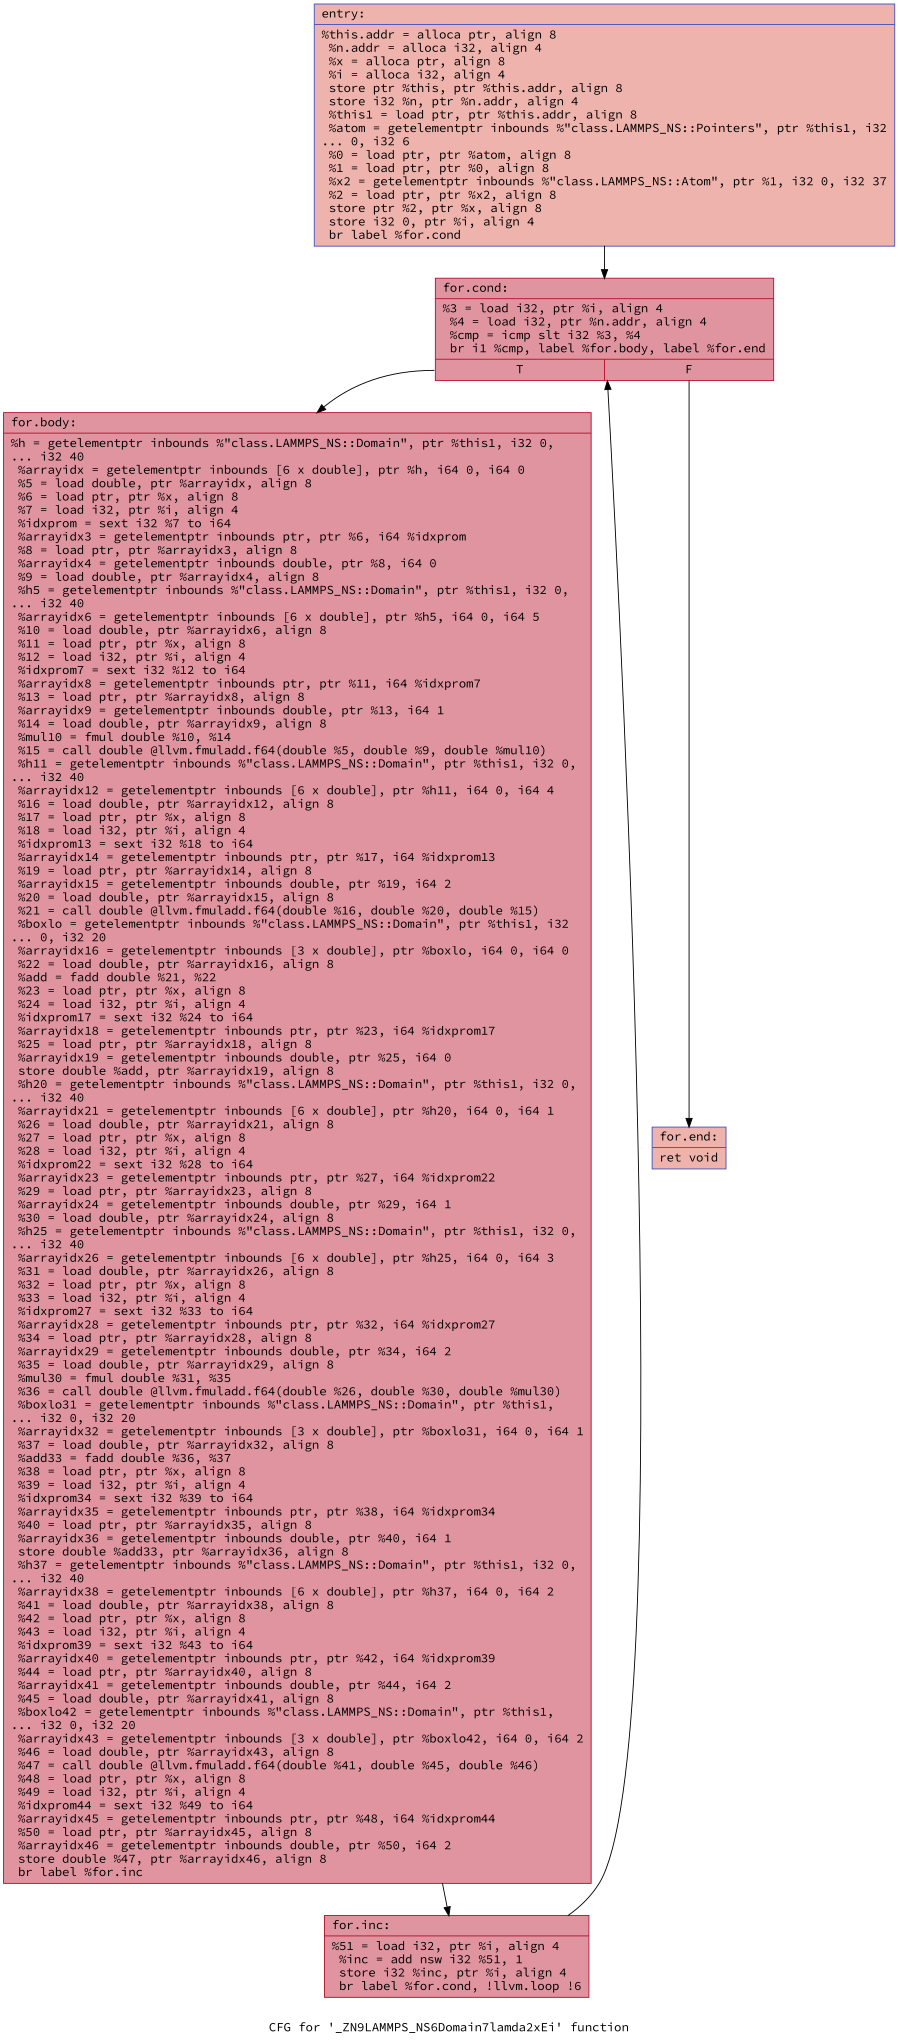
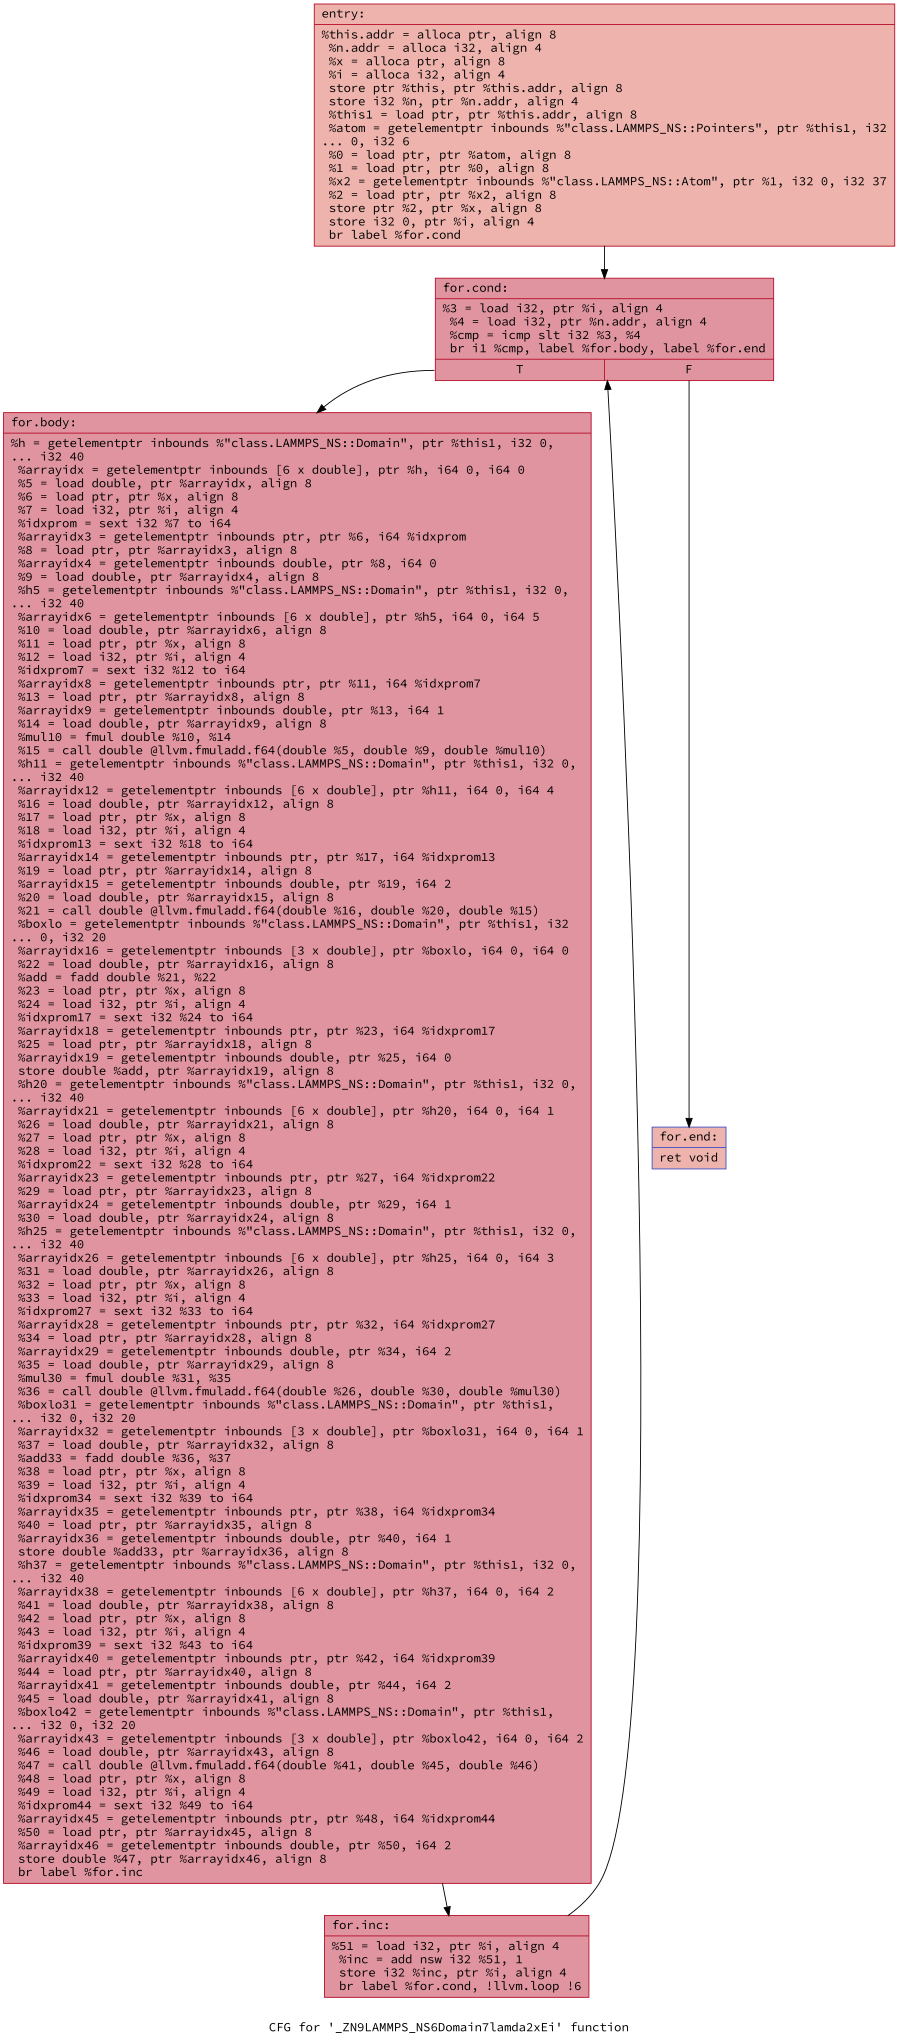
node "entry:": color #3d50c3ff -> #b70d28ff
